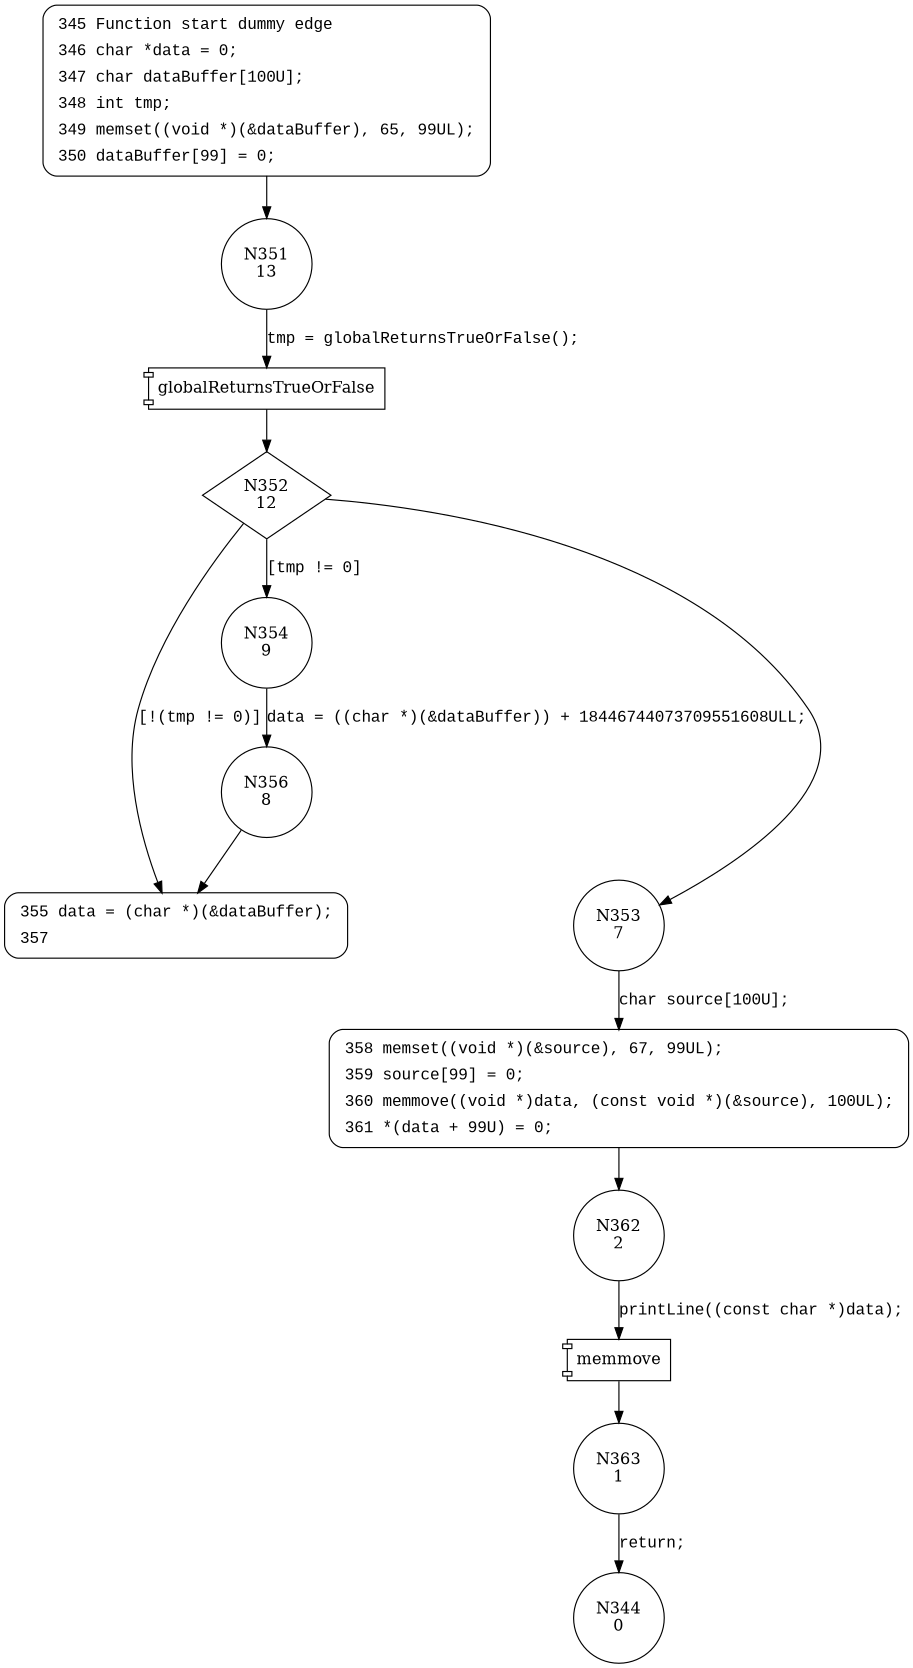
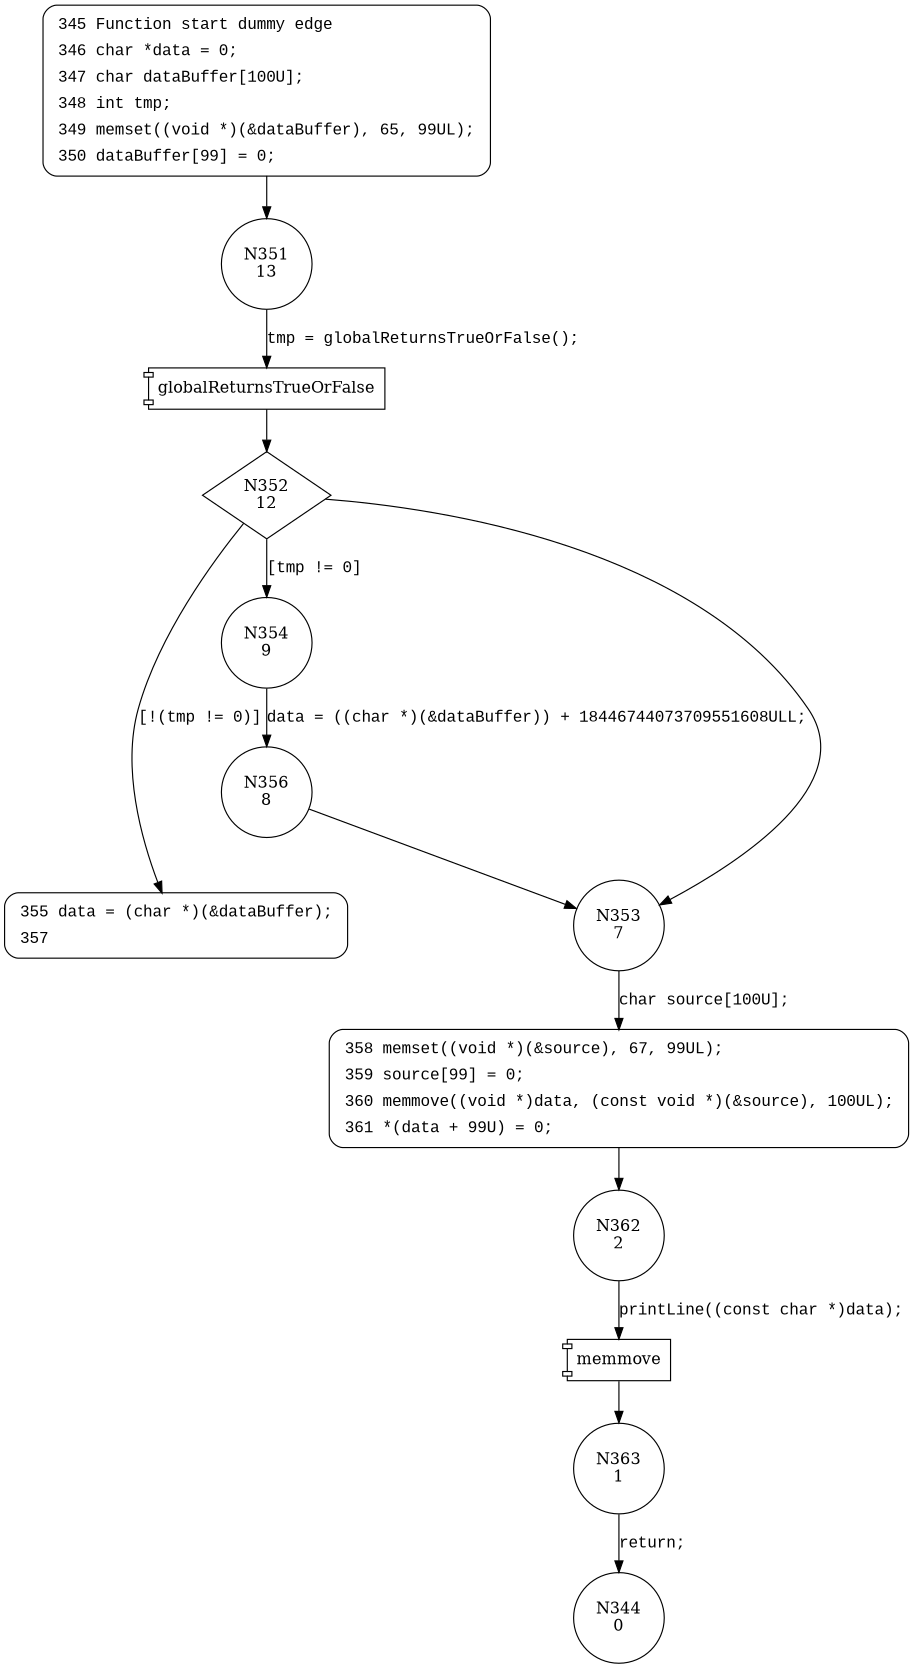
edge "N356 8" -> "355": now "N356 8" -> "N353 7"
